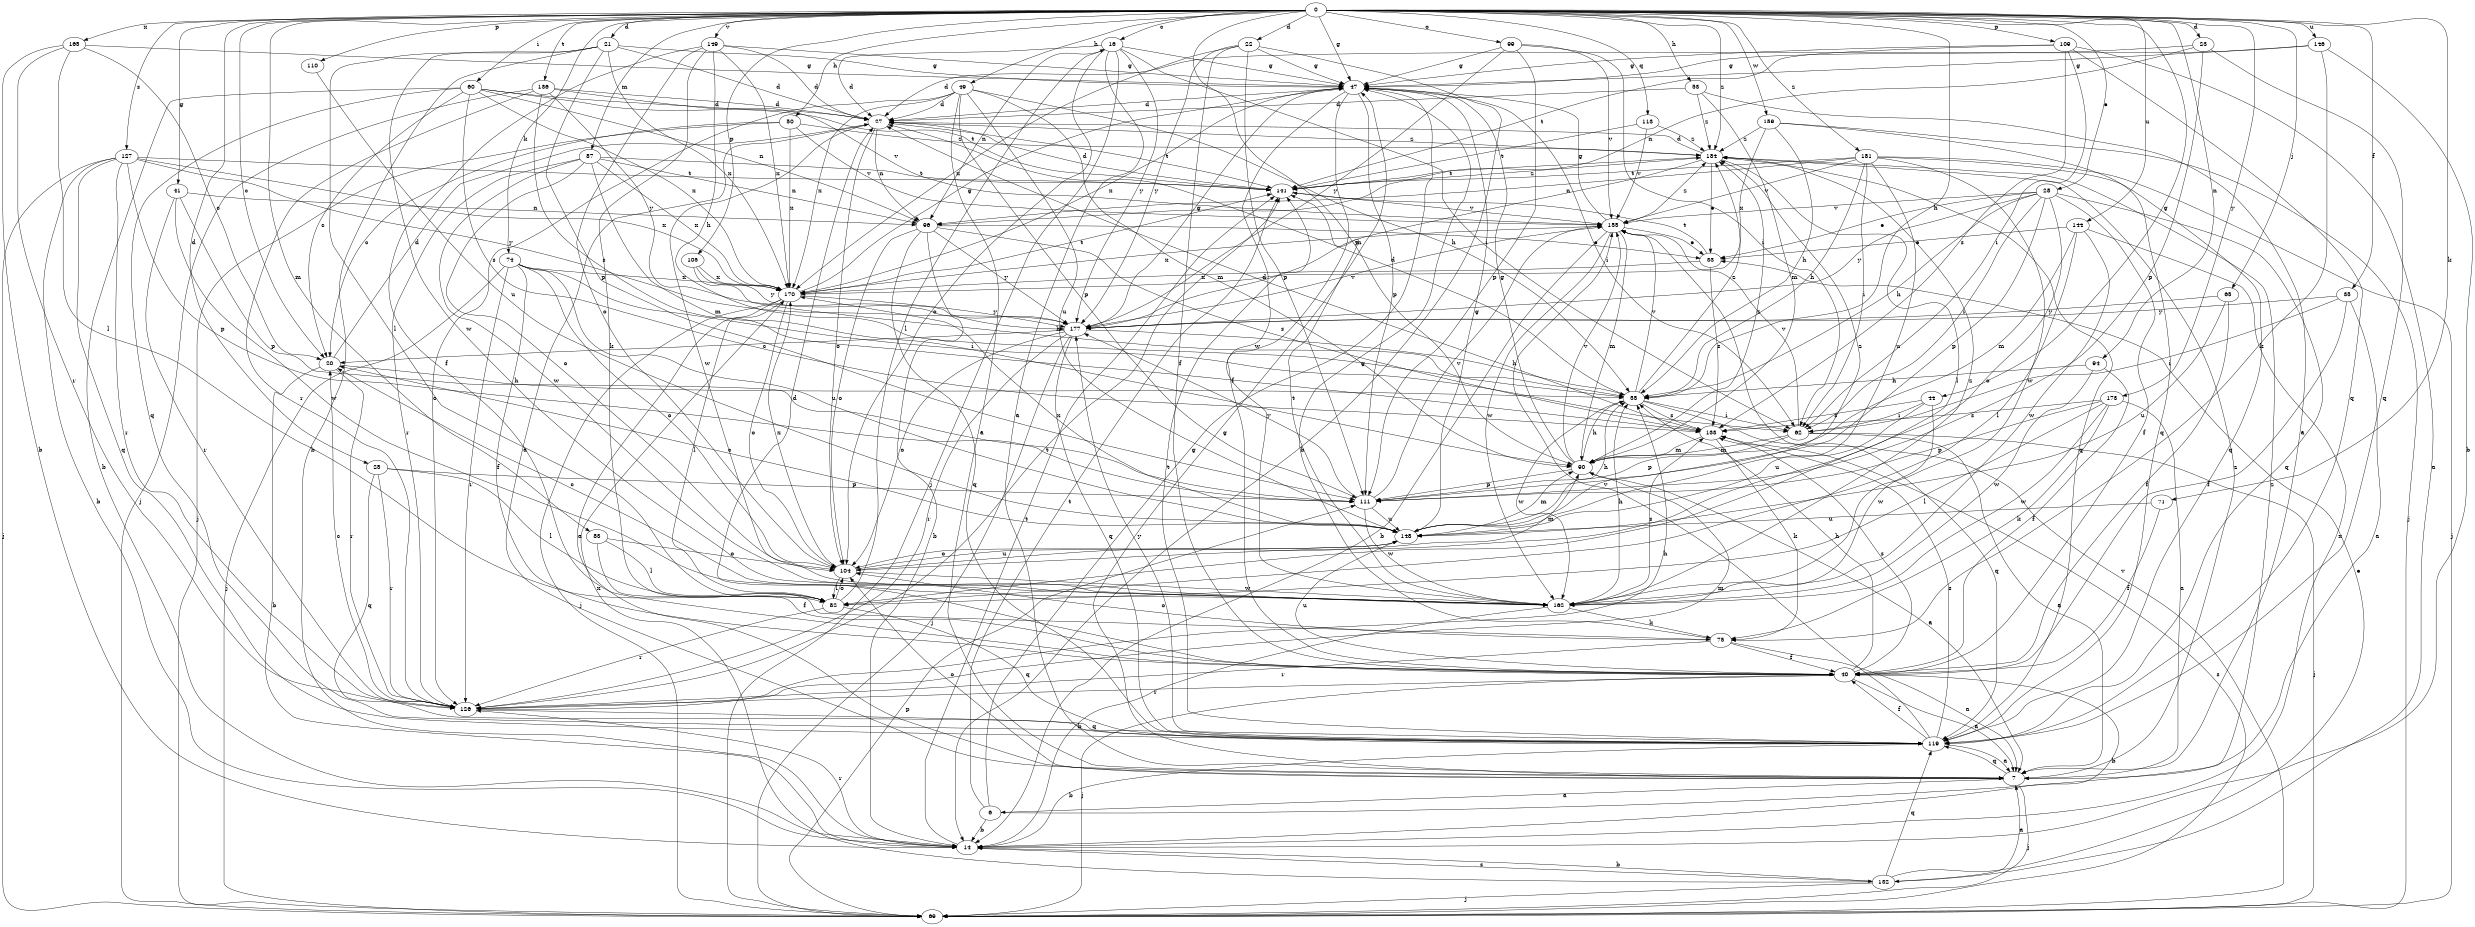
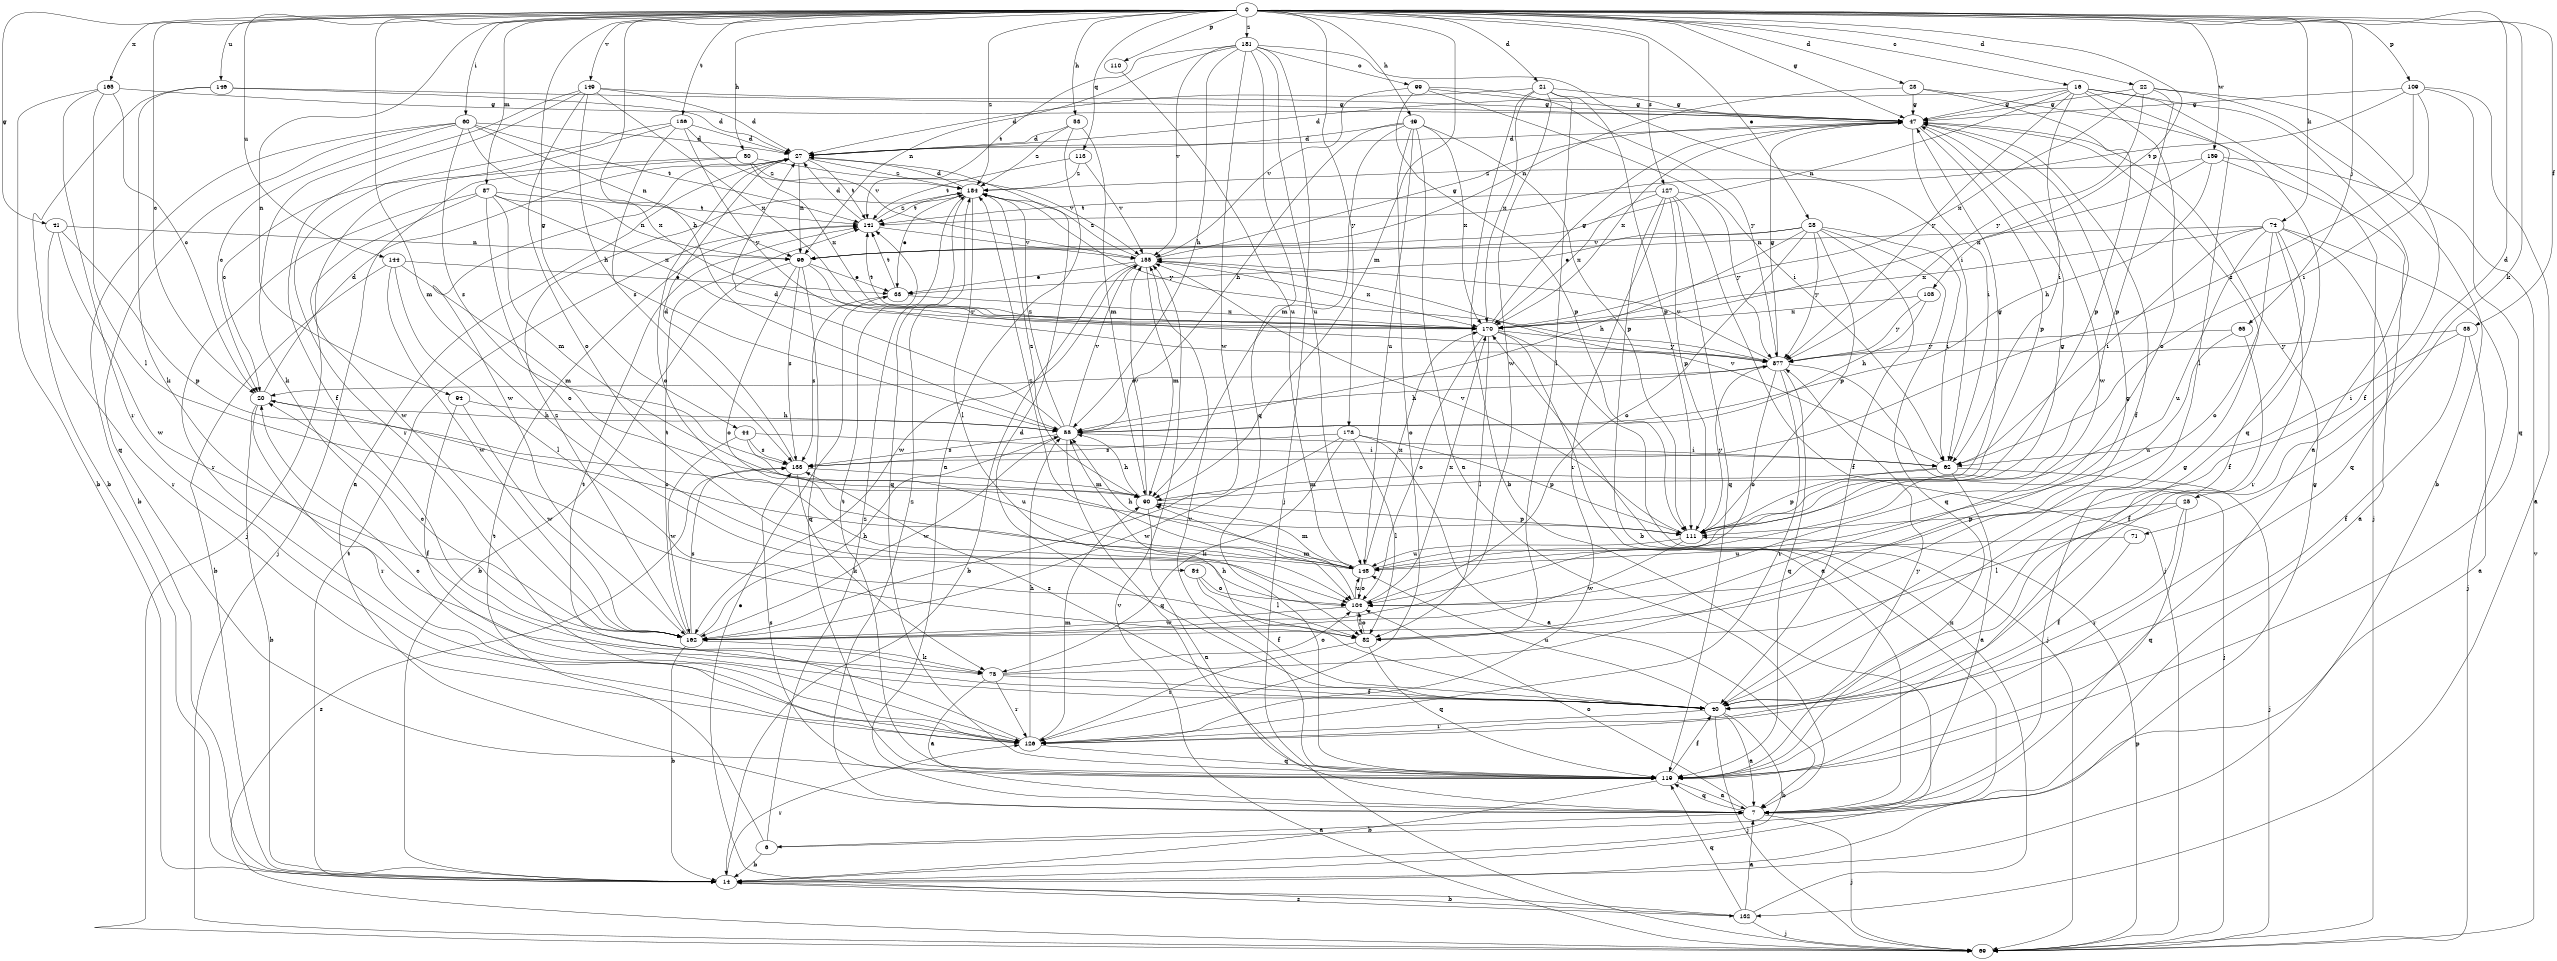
edge "0" -> "99": now "181" -> "99"
edge "74" -> "96": added, label "n"
edge "82" -> "16": reversed
node "177": label "177" -> "877"
edge "159" -> "69": label "j" -> "v"
node "83": label "83" -> "84"
edge "144" -> "14": label "x" -> "b"
edge "74" -> "7": added, label "a"
